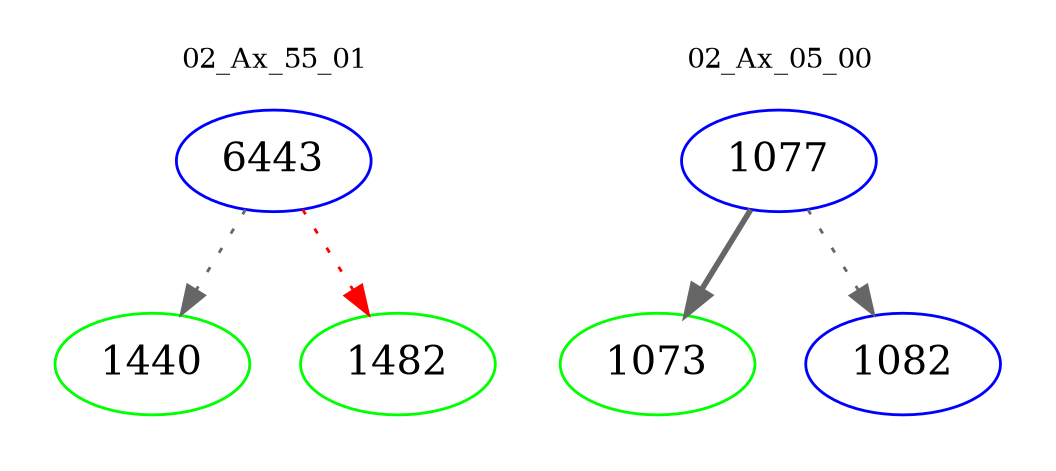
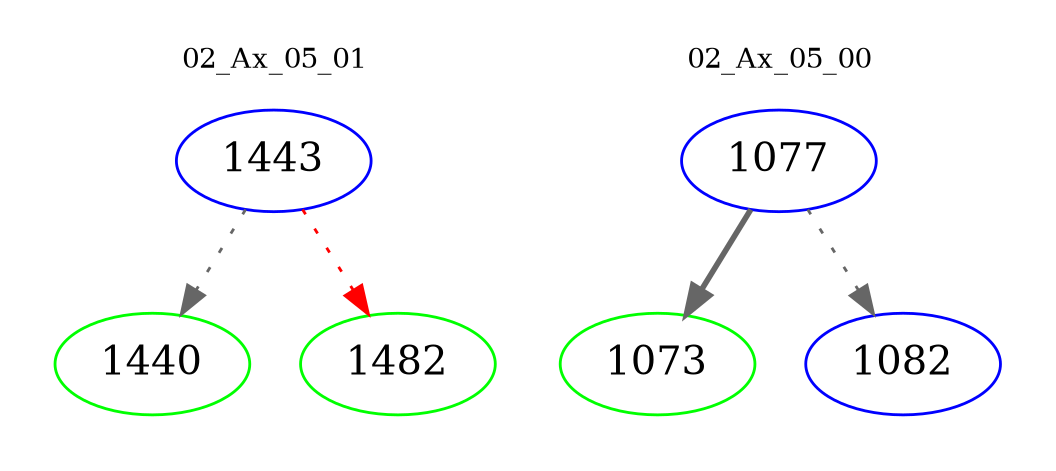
cluster "02_Ax_55_01": label "02_Ax_55_01" -> "02_Ax_05_01"
node "6443": label "6443" -> "1443"
